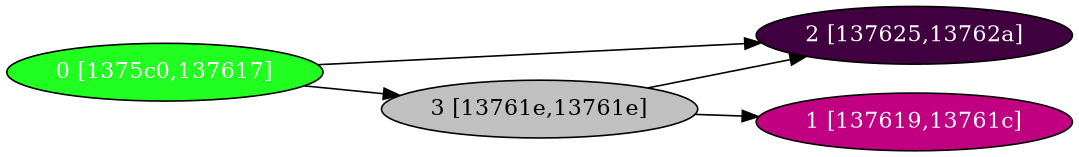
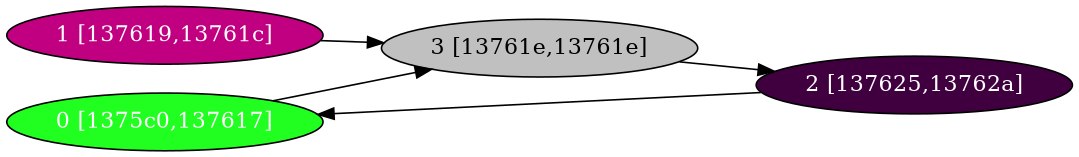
edge "0 [1375c0,137617]" -> "2 [137625,13762a]": reversed
edge "3 [13761e,13761e]" -> "1 [137619,13761c]": reversed
